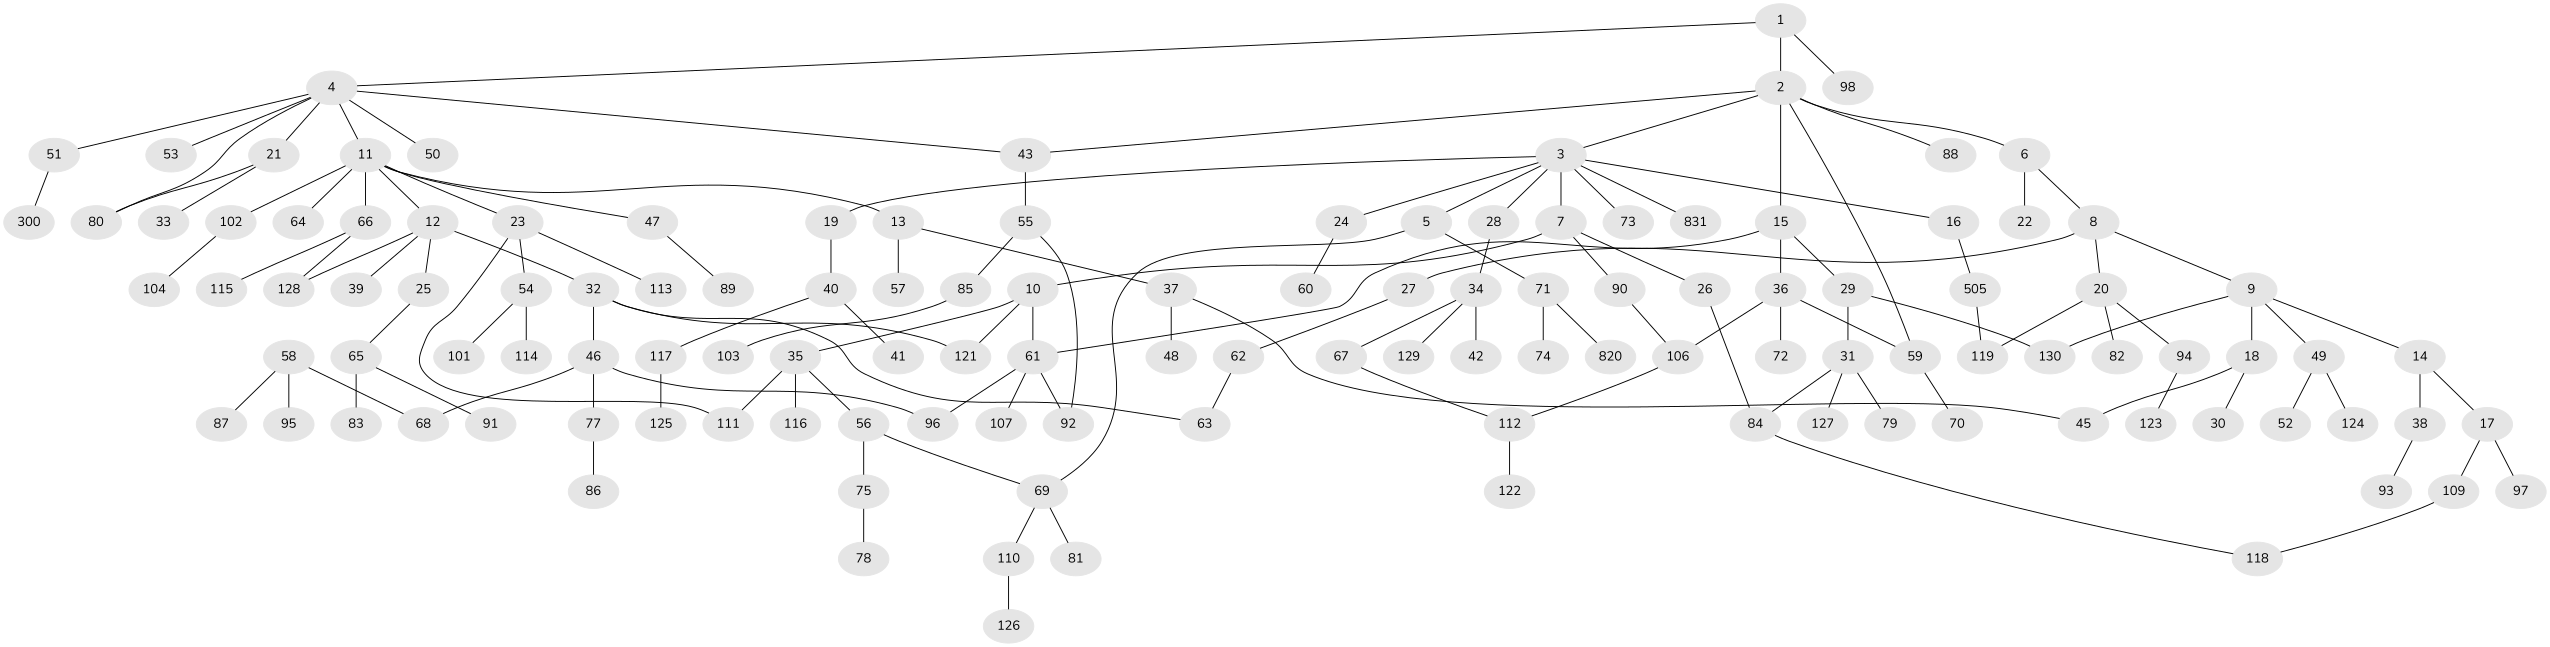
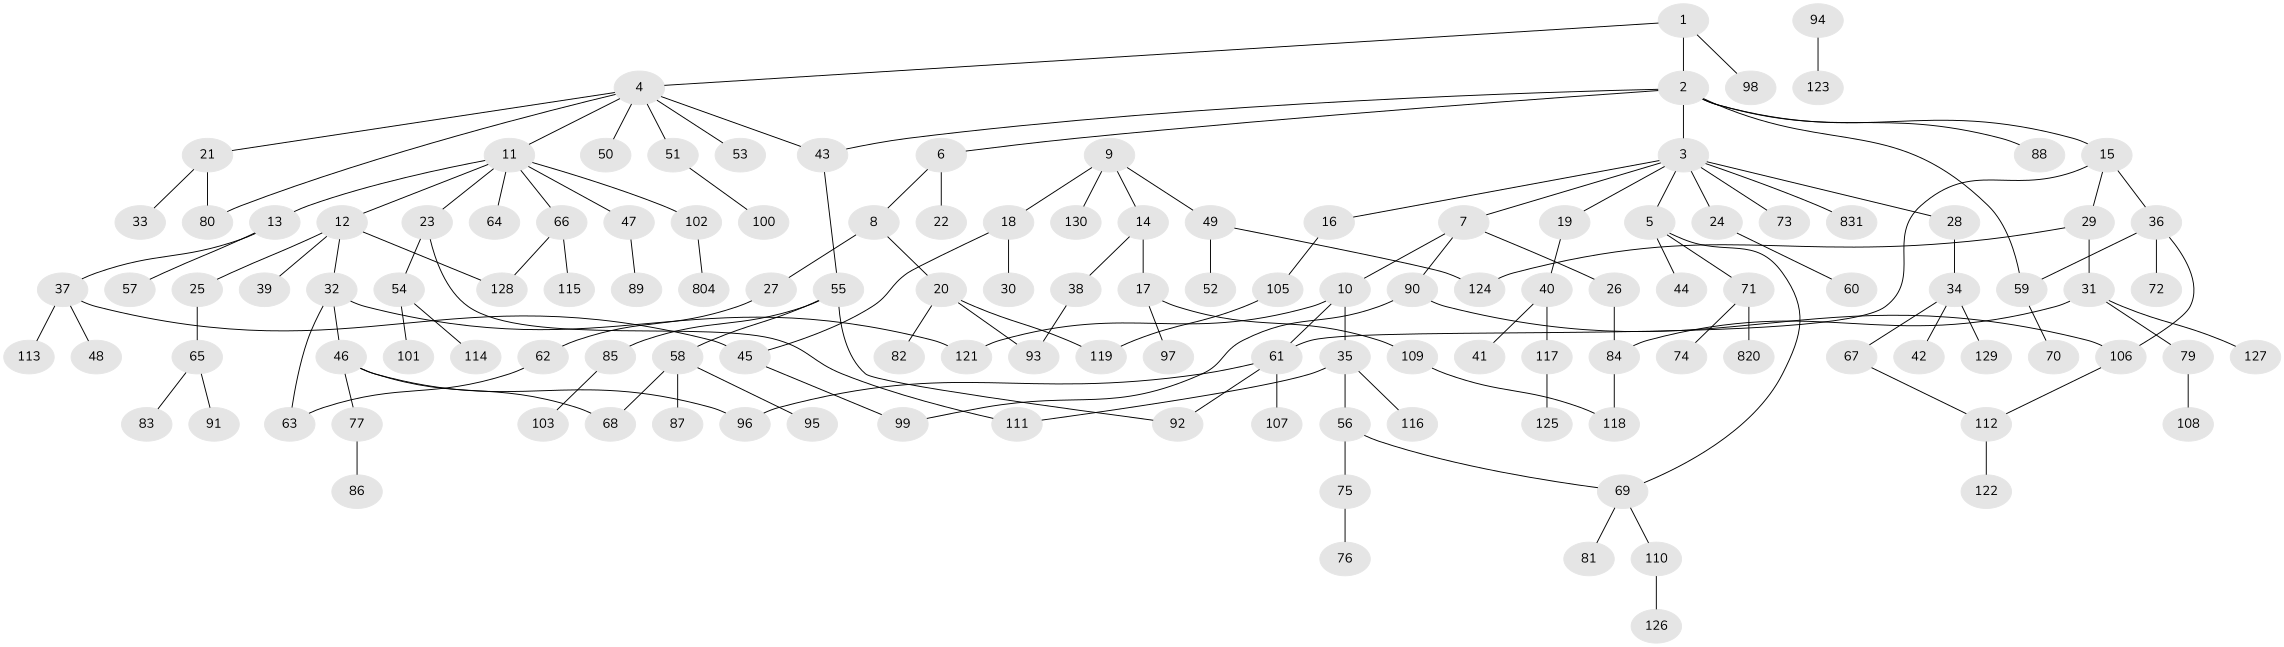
node "300": label "300" -> "100"
edge "23" -- "113": now "37" -- "113"
edge "8" -- "9": removed
node "104": label "104" -> "804"
node "44": added
node "505": label "505" -> "105"
edge "29" -- "130": now "29" -- "124"
edge "55" -- "58": added
edge "20" -- "94": now "20" -- "93"
node "99": added
node "108": added
node "78": label "78" -> "76"
